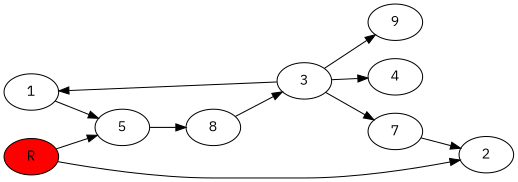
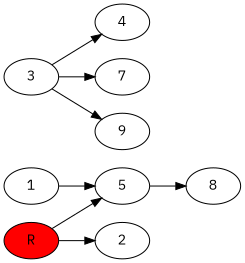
edge "3" -> "1": removed
edge "8" -> "3": removed
edge "7" -> "2": removed
